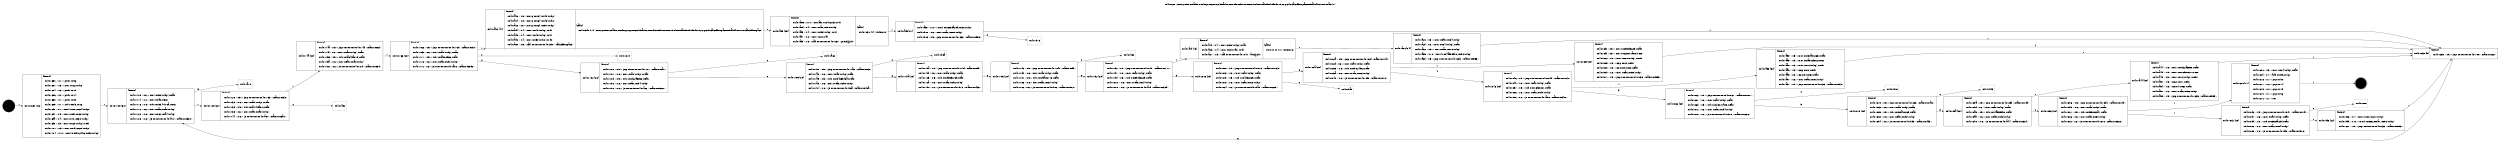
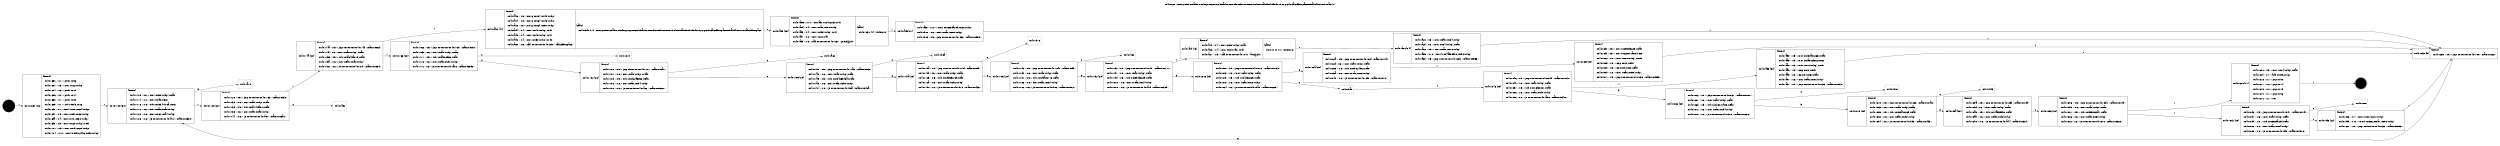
edge "0x401afe [21]" -> "0x401b13": now "0x4017ba [28]" -> "0x401b13"
edge "0x401766 [28]" -> "0x401abc [41]": now "0x40174a [28]" -> "0x401abc [41]"
edge "0x40182a [28]" -> "0x401846 [28]": now "0x4019a9" -> "0x401846 [28]"
node "0x401a44 [30]": removed
